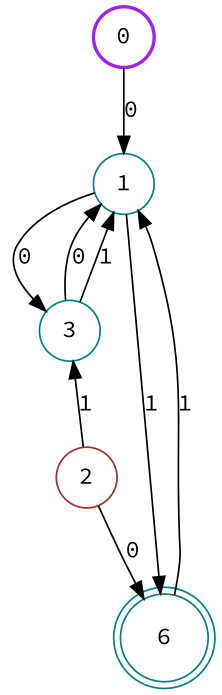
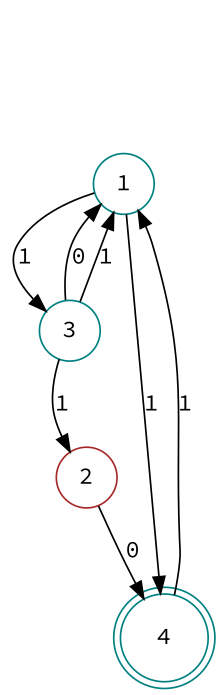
node "0": removed
edge "1" -> "3": label "0" -> "1"
edge "2" -> "3": reversed
node "6": label "6" -> "4"
